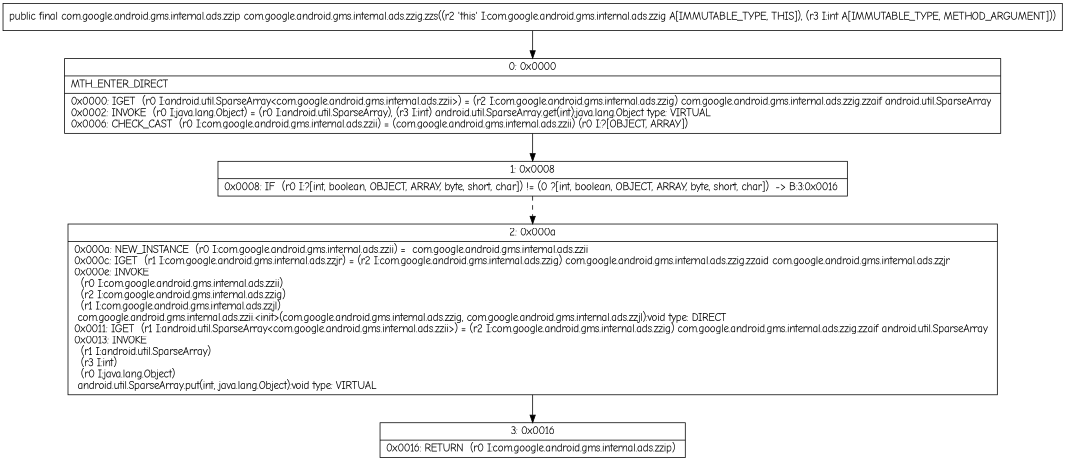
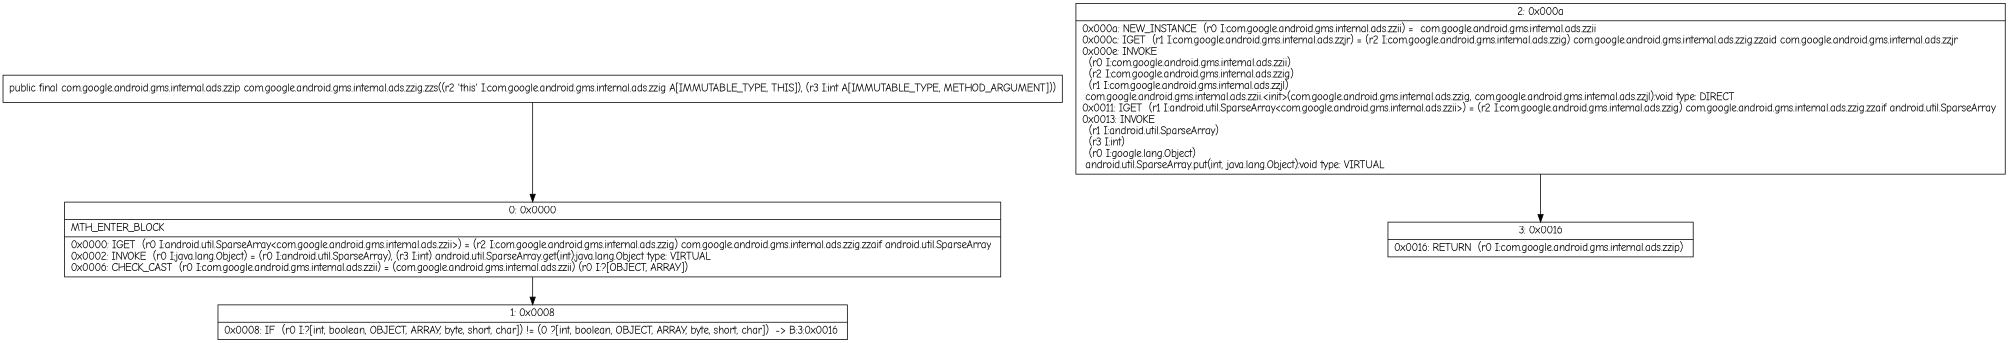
node "0: 0x0000": text "MTH_ENTER_DIRECT" -> "MTH_ENTER_BLOCK"
edge "1: 0x0008" -> "2: 0x000a": removed
node "2: 0x000a": text "(r0 I:java.lang.Object)" -> "(r0 I:google.lang.Object)"
